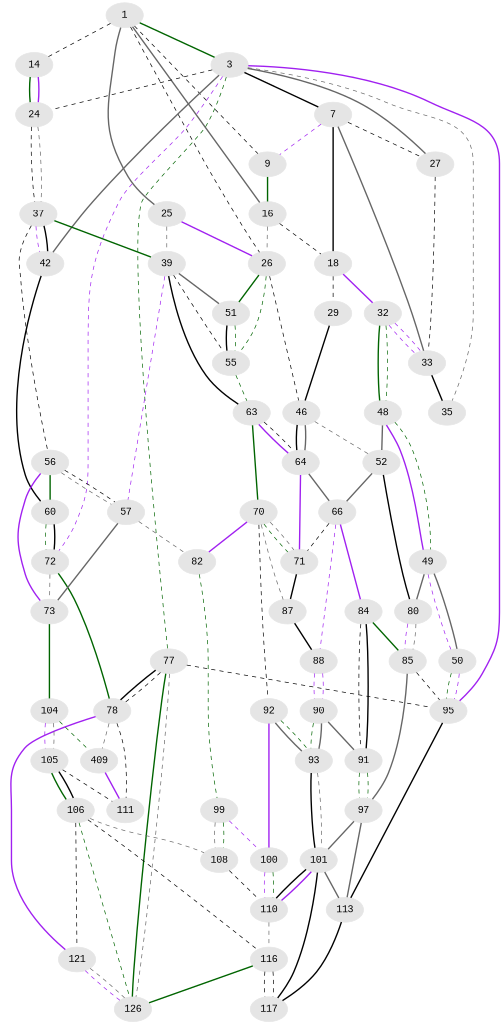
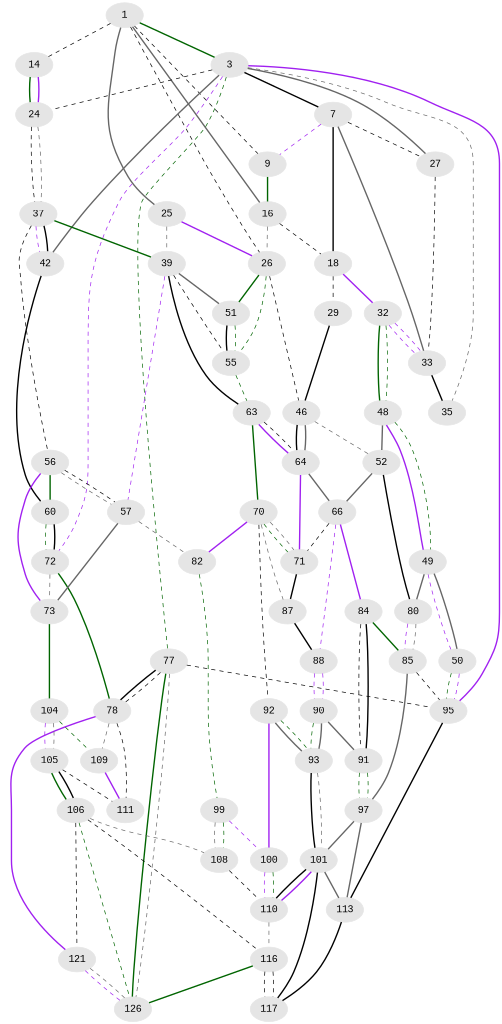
node "409": label "409" -> "109"
